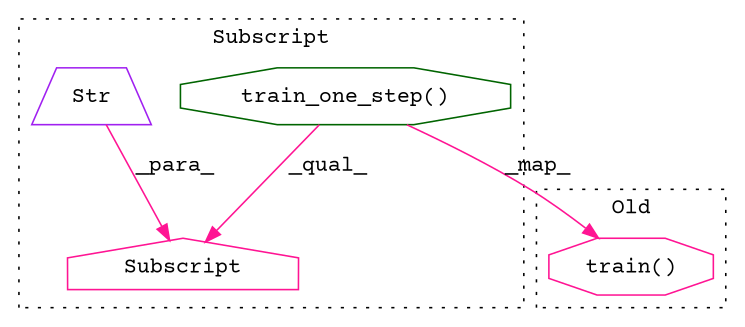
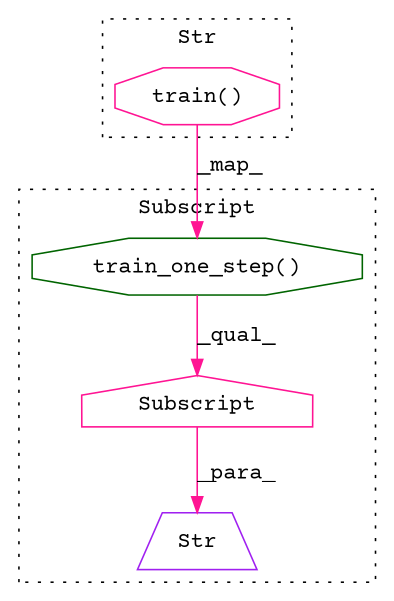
edge "train_one_step()" -> "train()": reversed
edge "Str" -> "Subscript": reversed
cluster "Old": label "Old" -> "Str"
